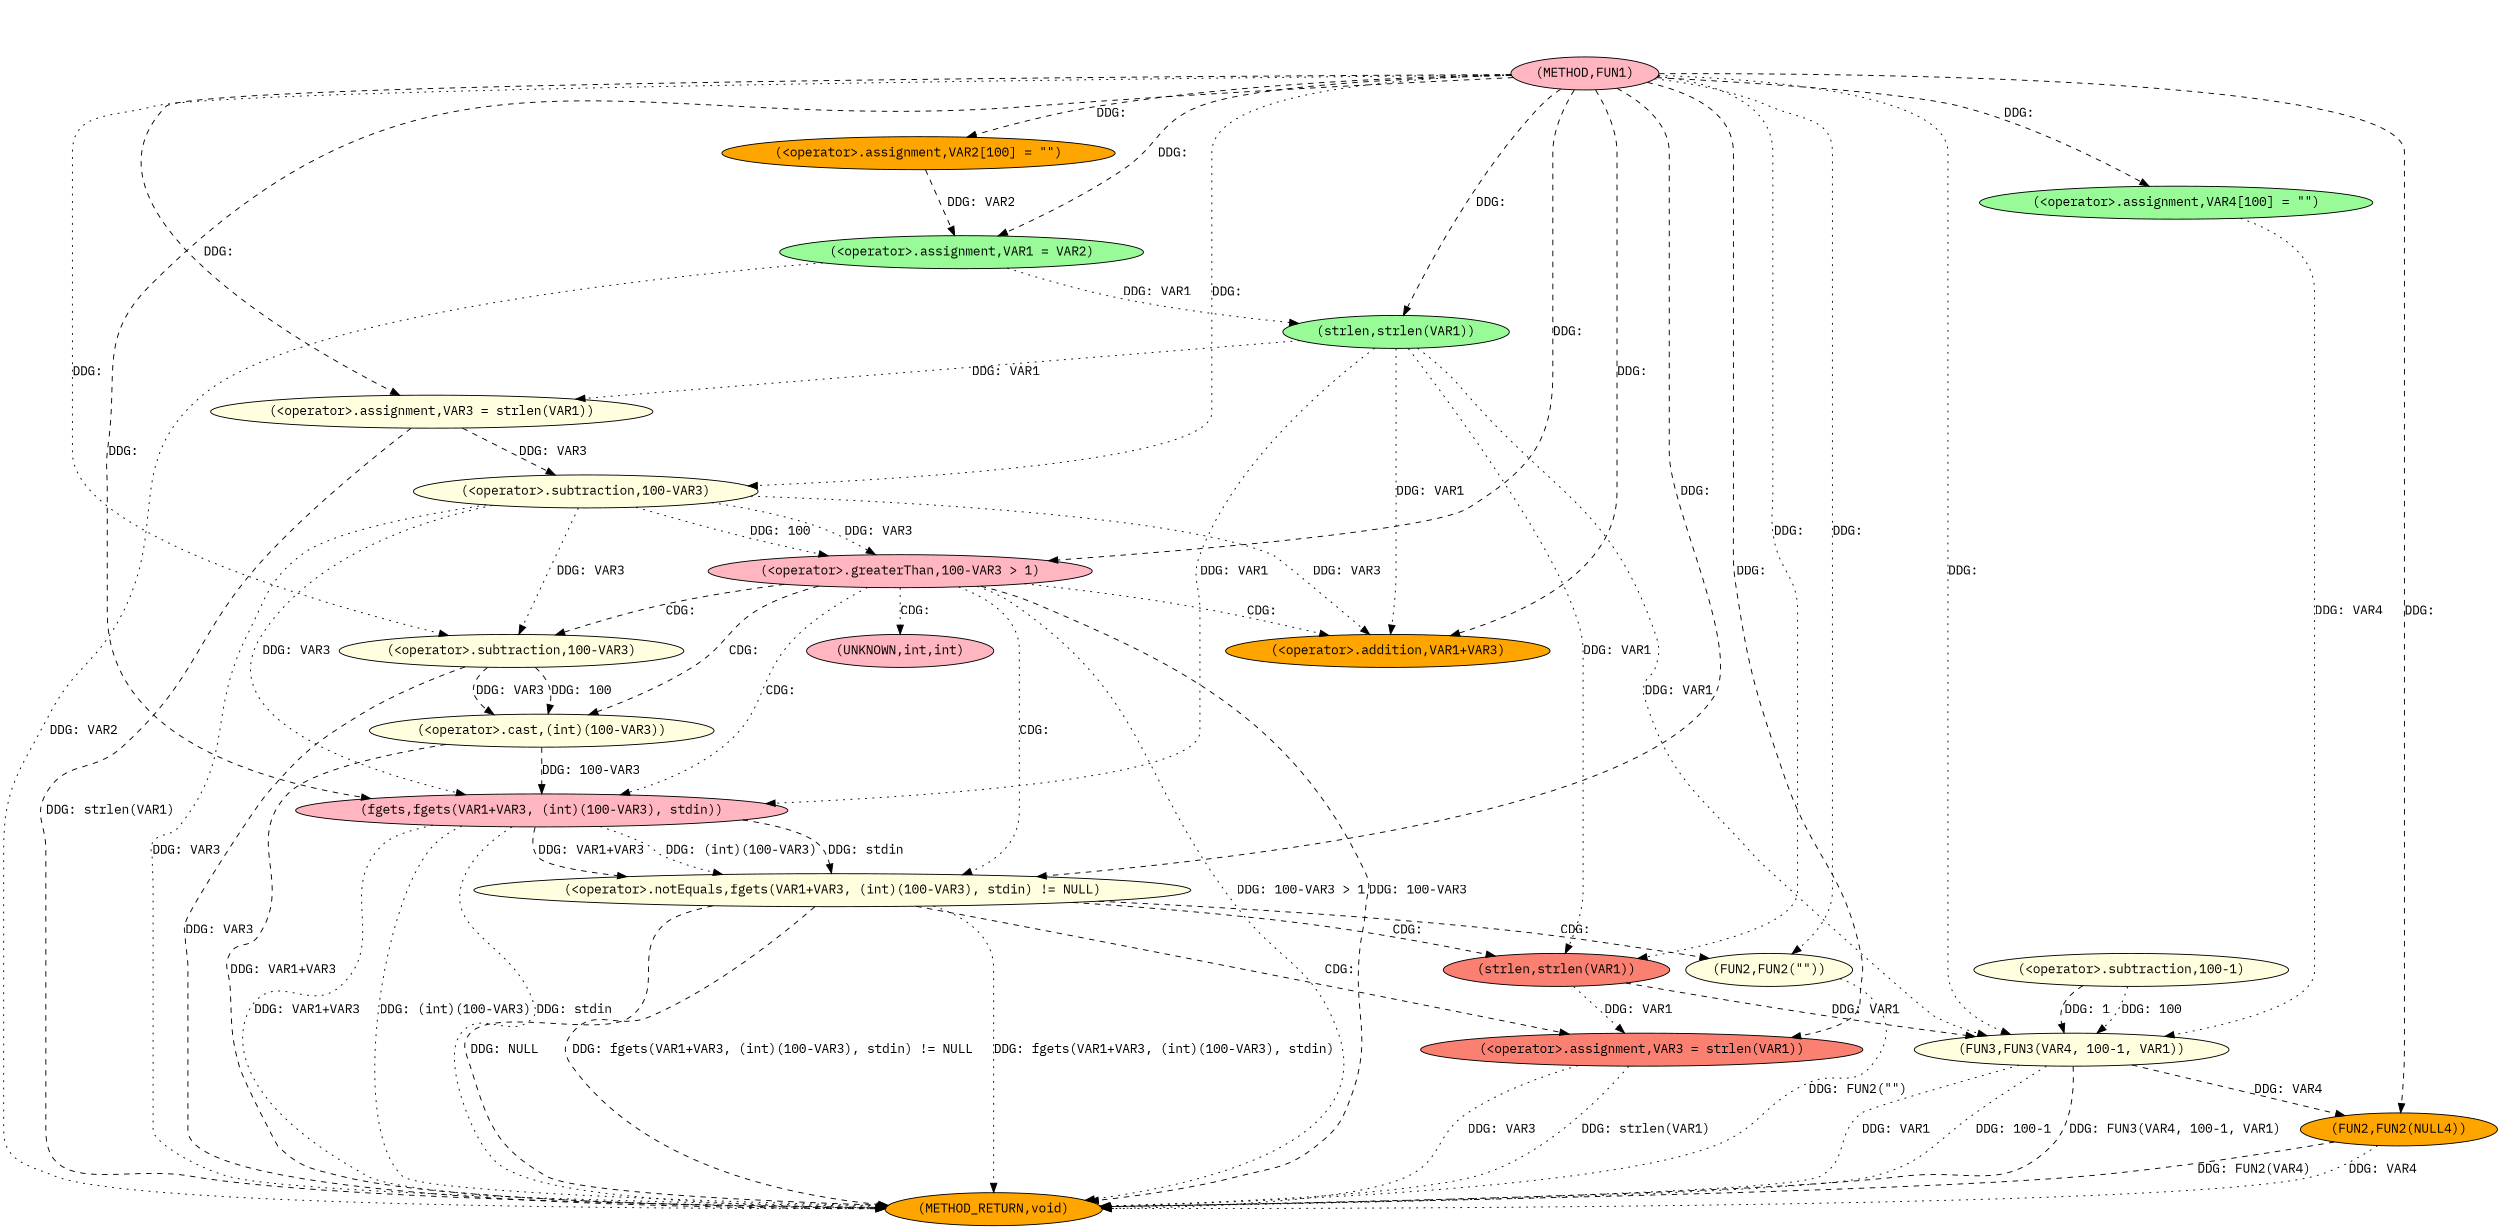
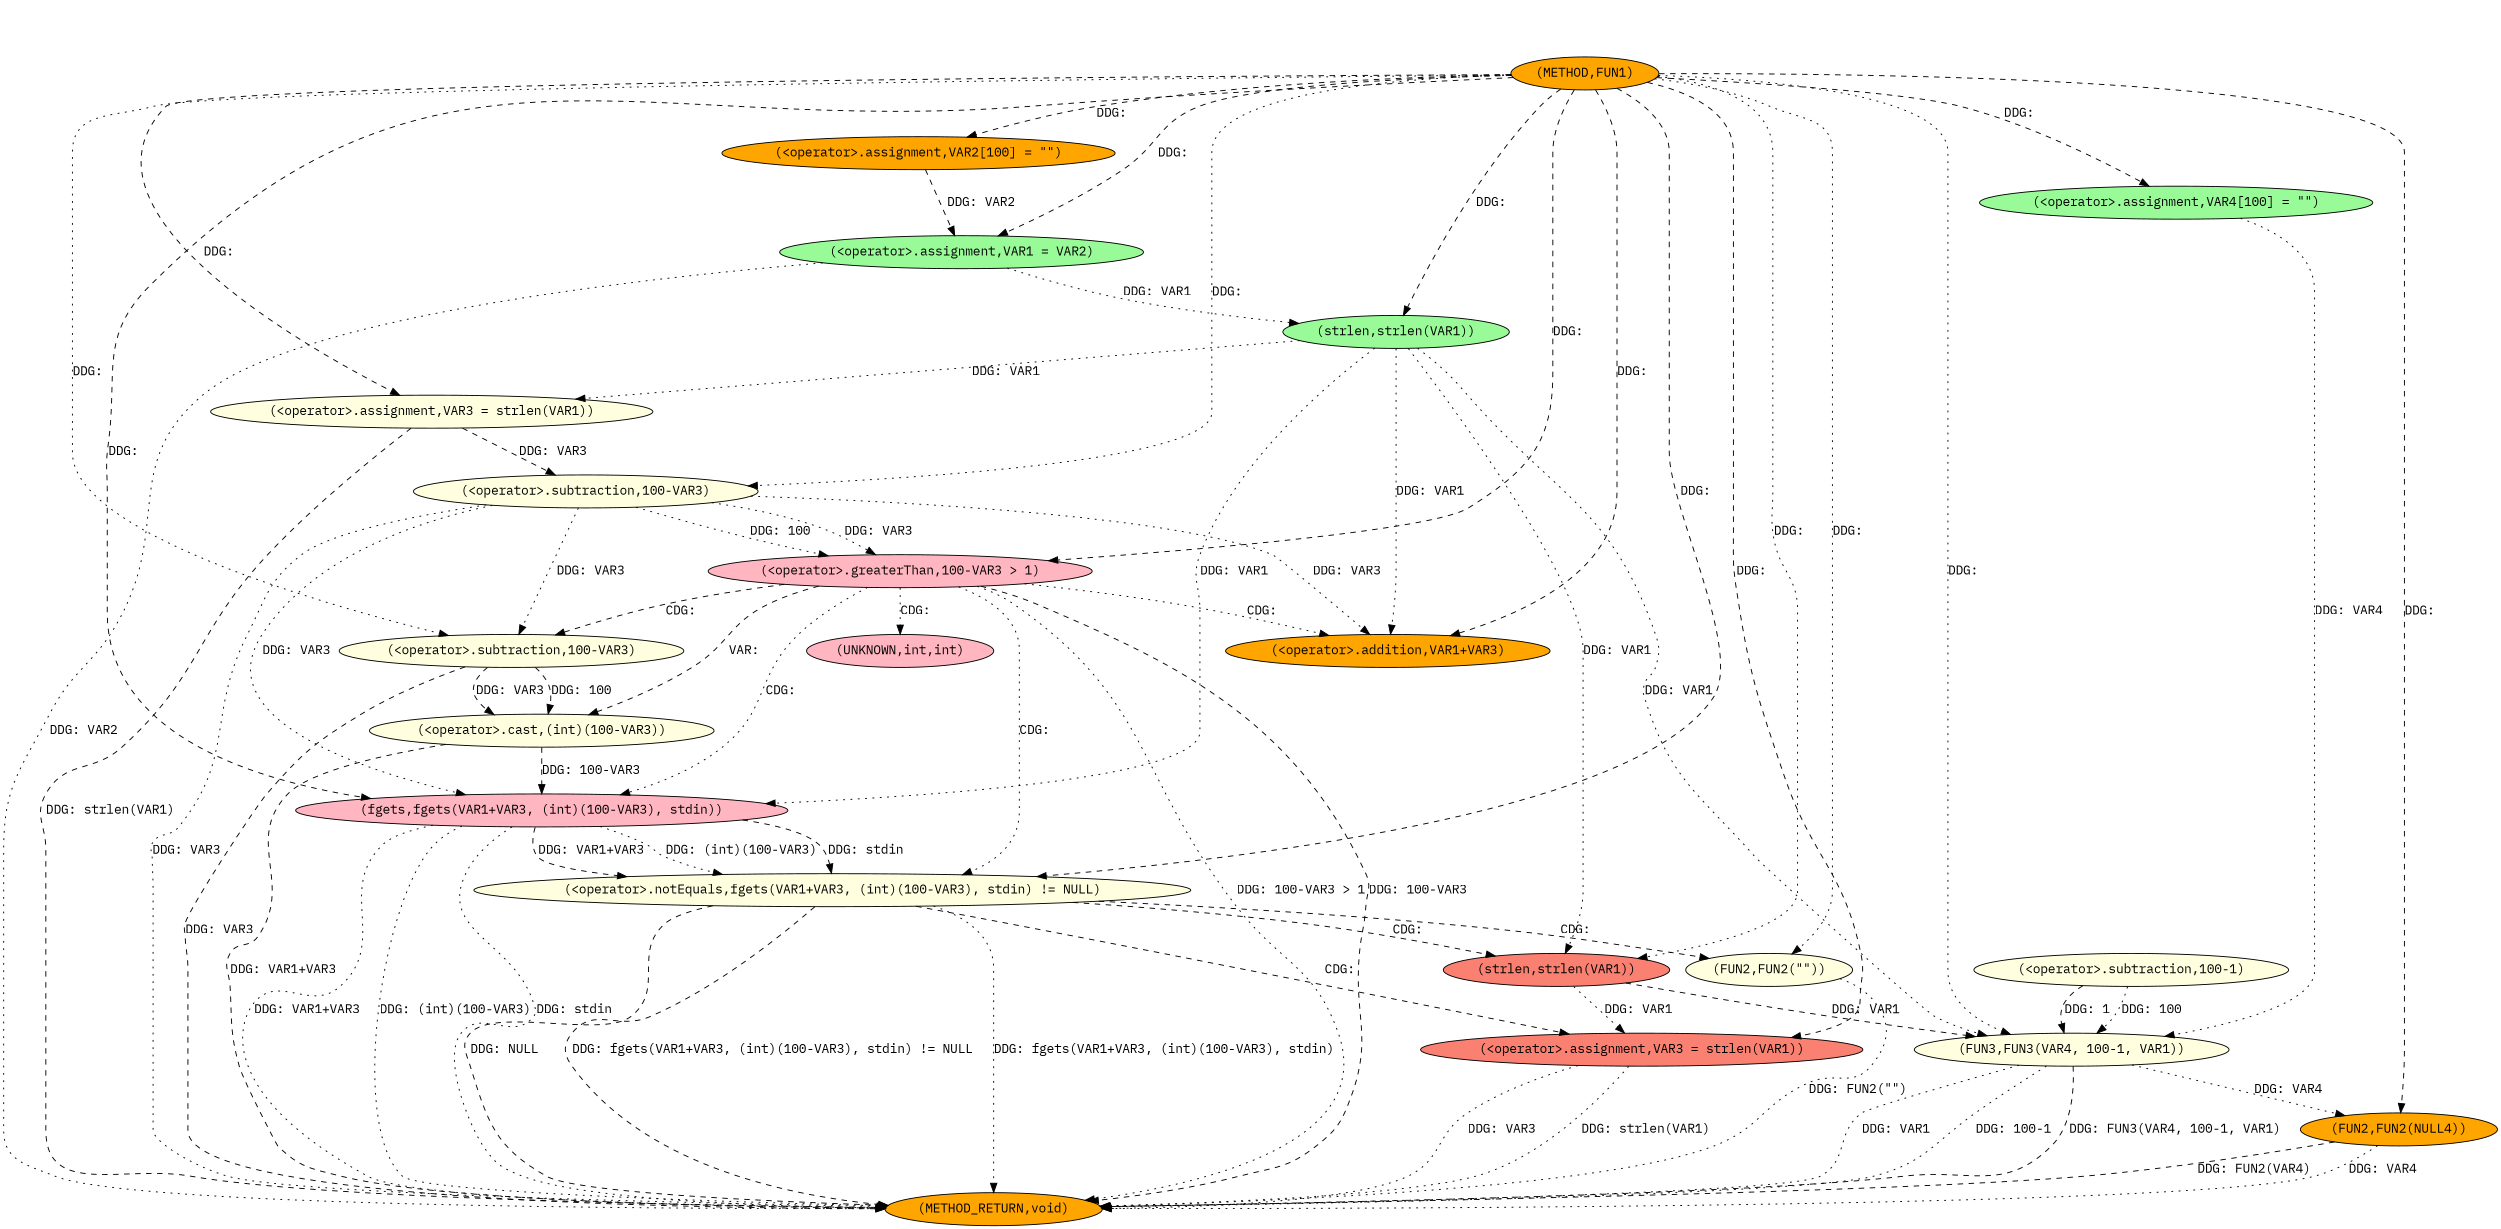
node "(METHOD,FUN1)": fillcolor lightpink -> orange
edge "(<operator>.greaterThan,100-VAR3 > 1)" -> "(<operator>.cast,(int)(100-VAR3))": label "CDG: " -> "VAR: "
edge "(FUN3,FUN3(VAR4, 100-1, VAR1))" -> "(FUN2,FUN2(NULL4))": style dashed -> dotted
